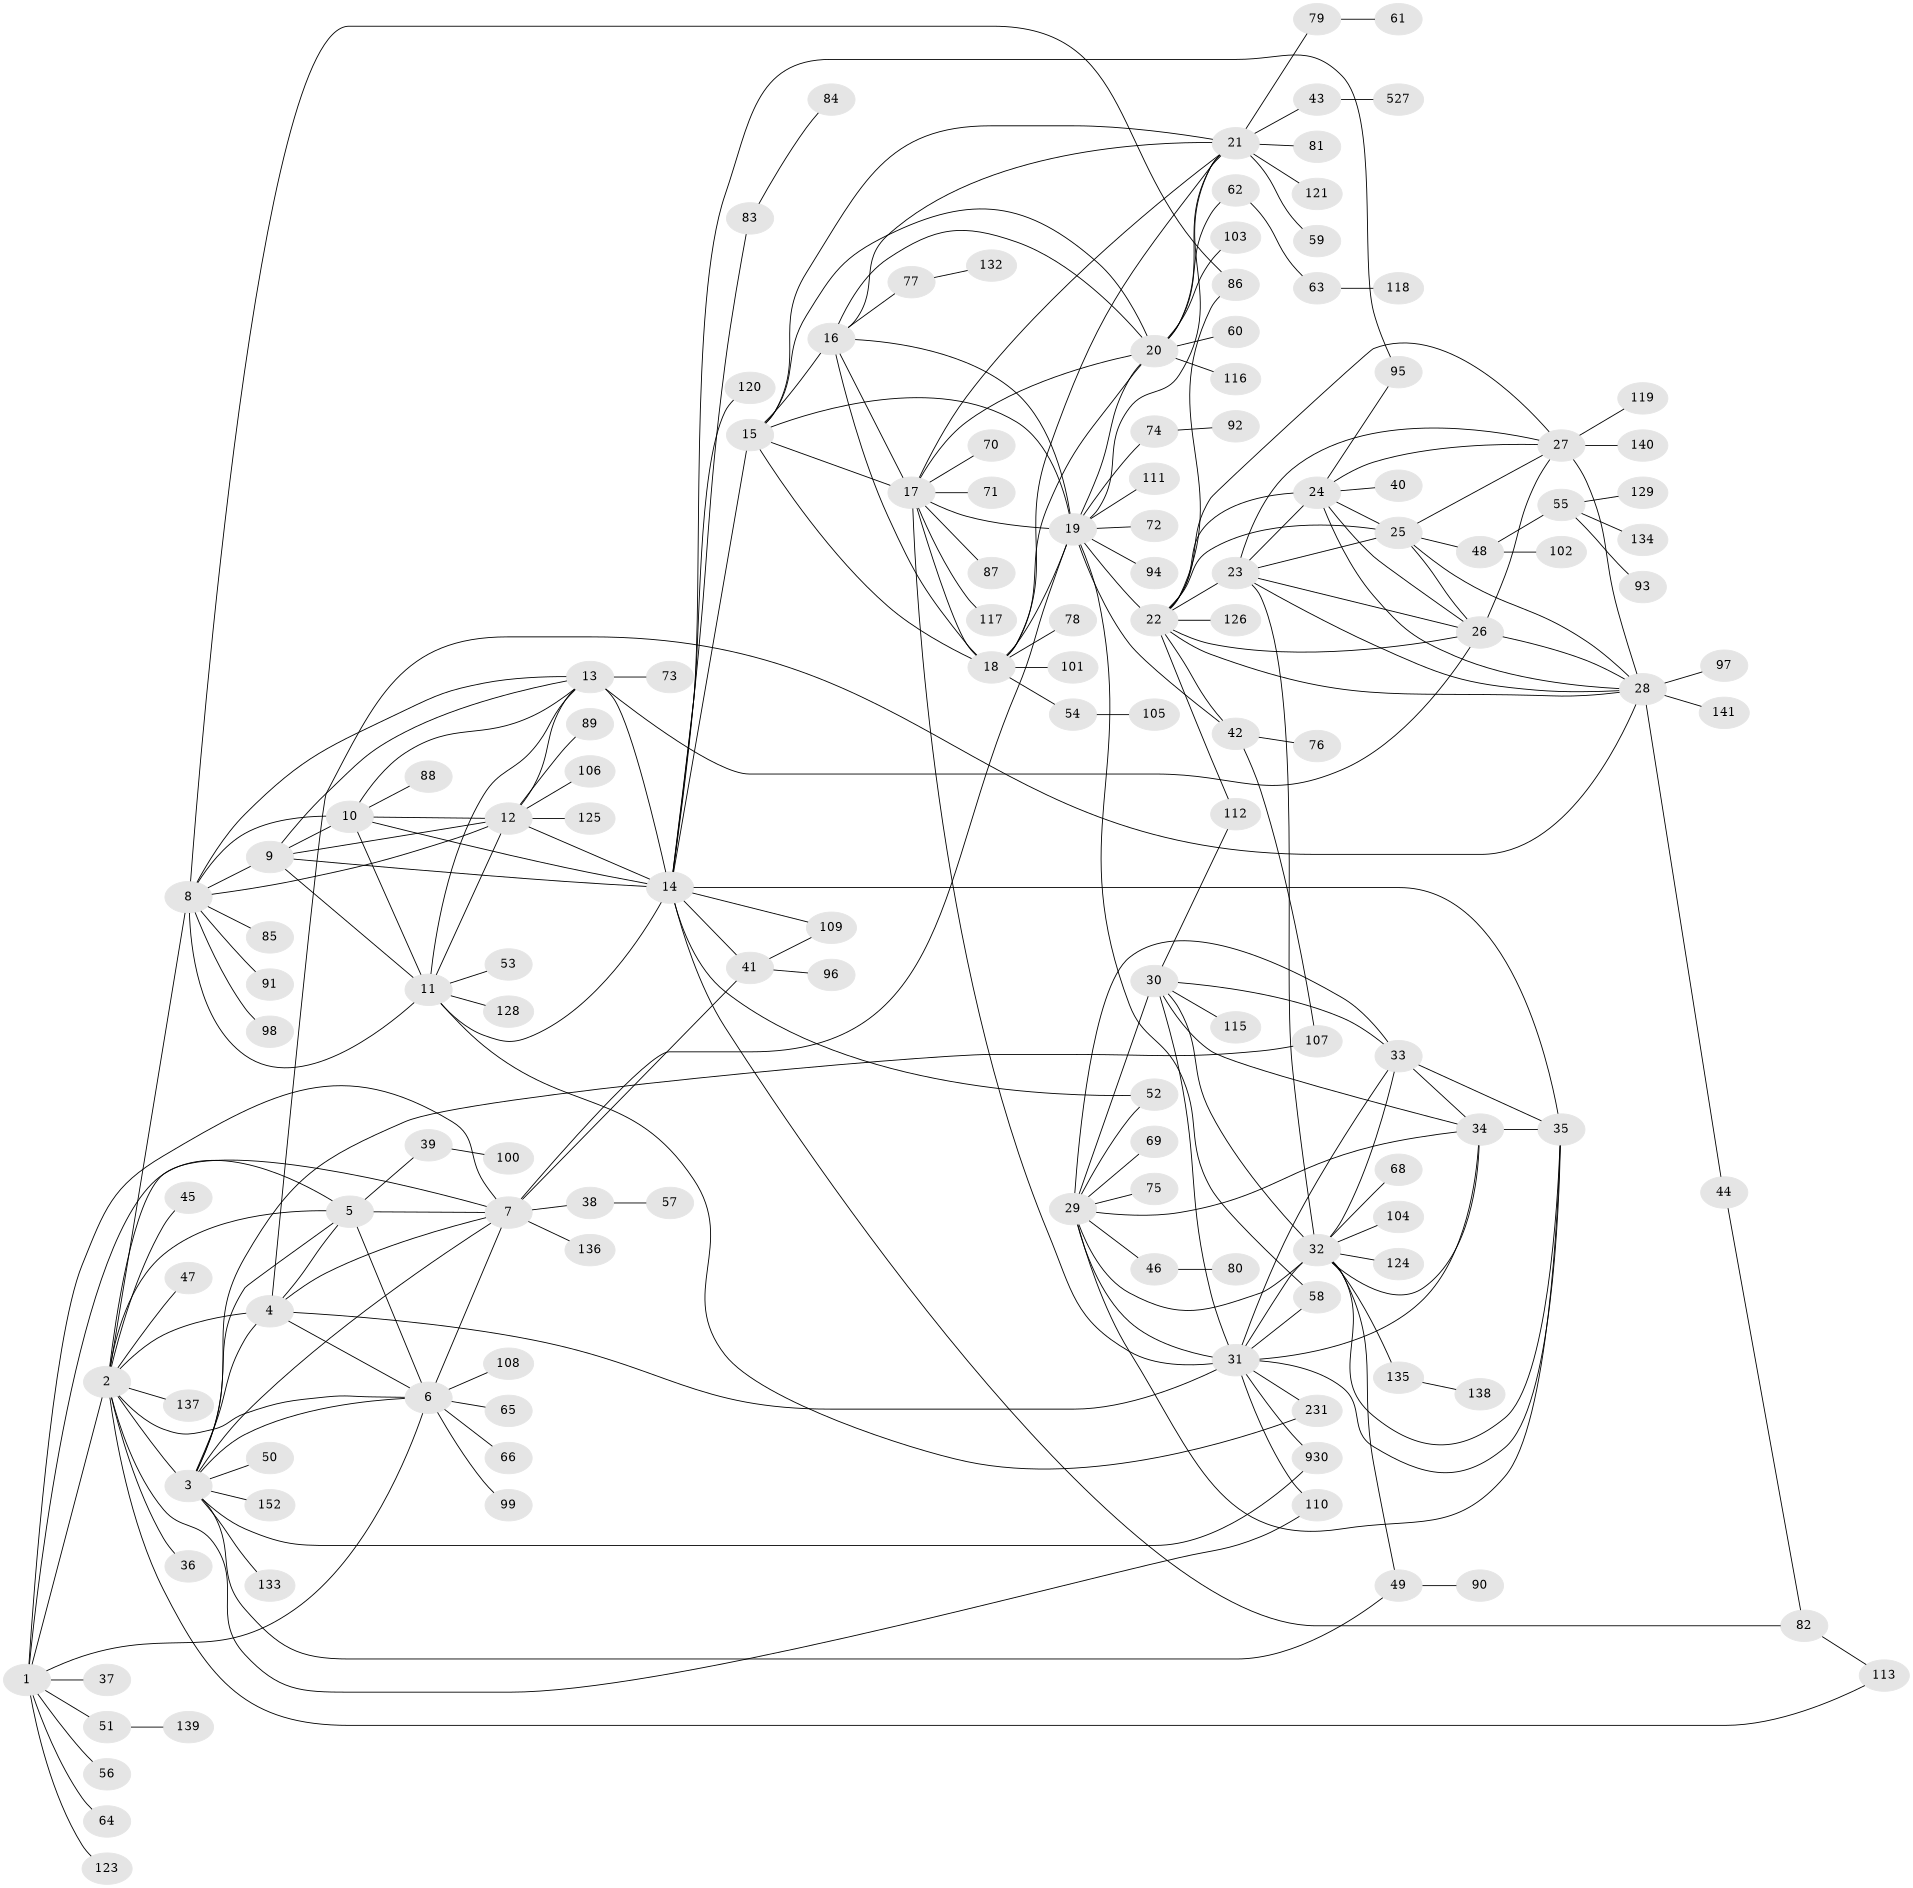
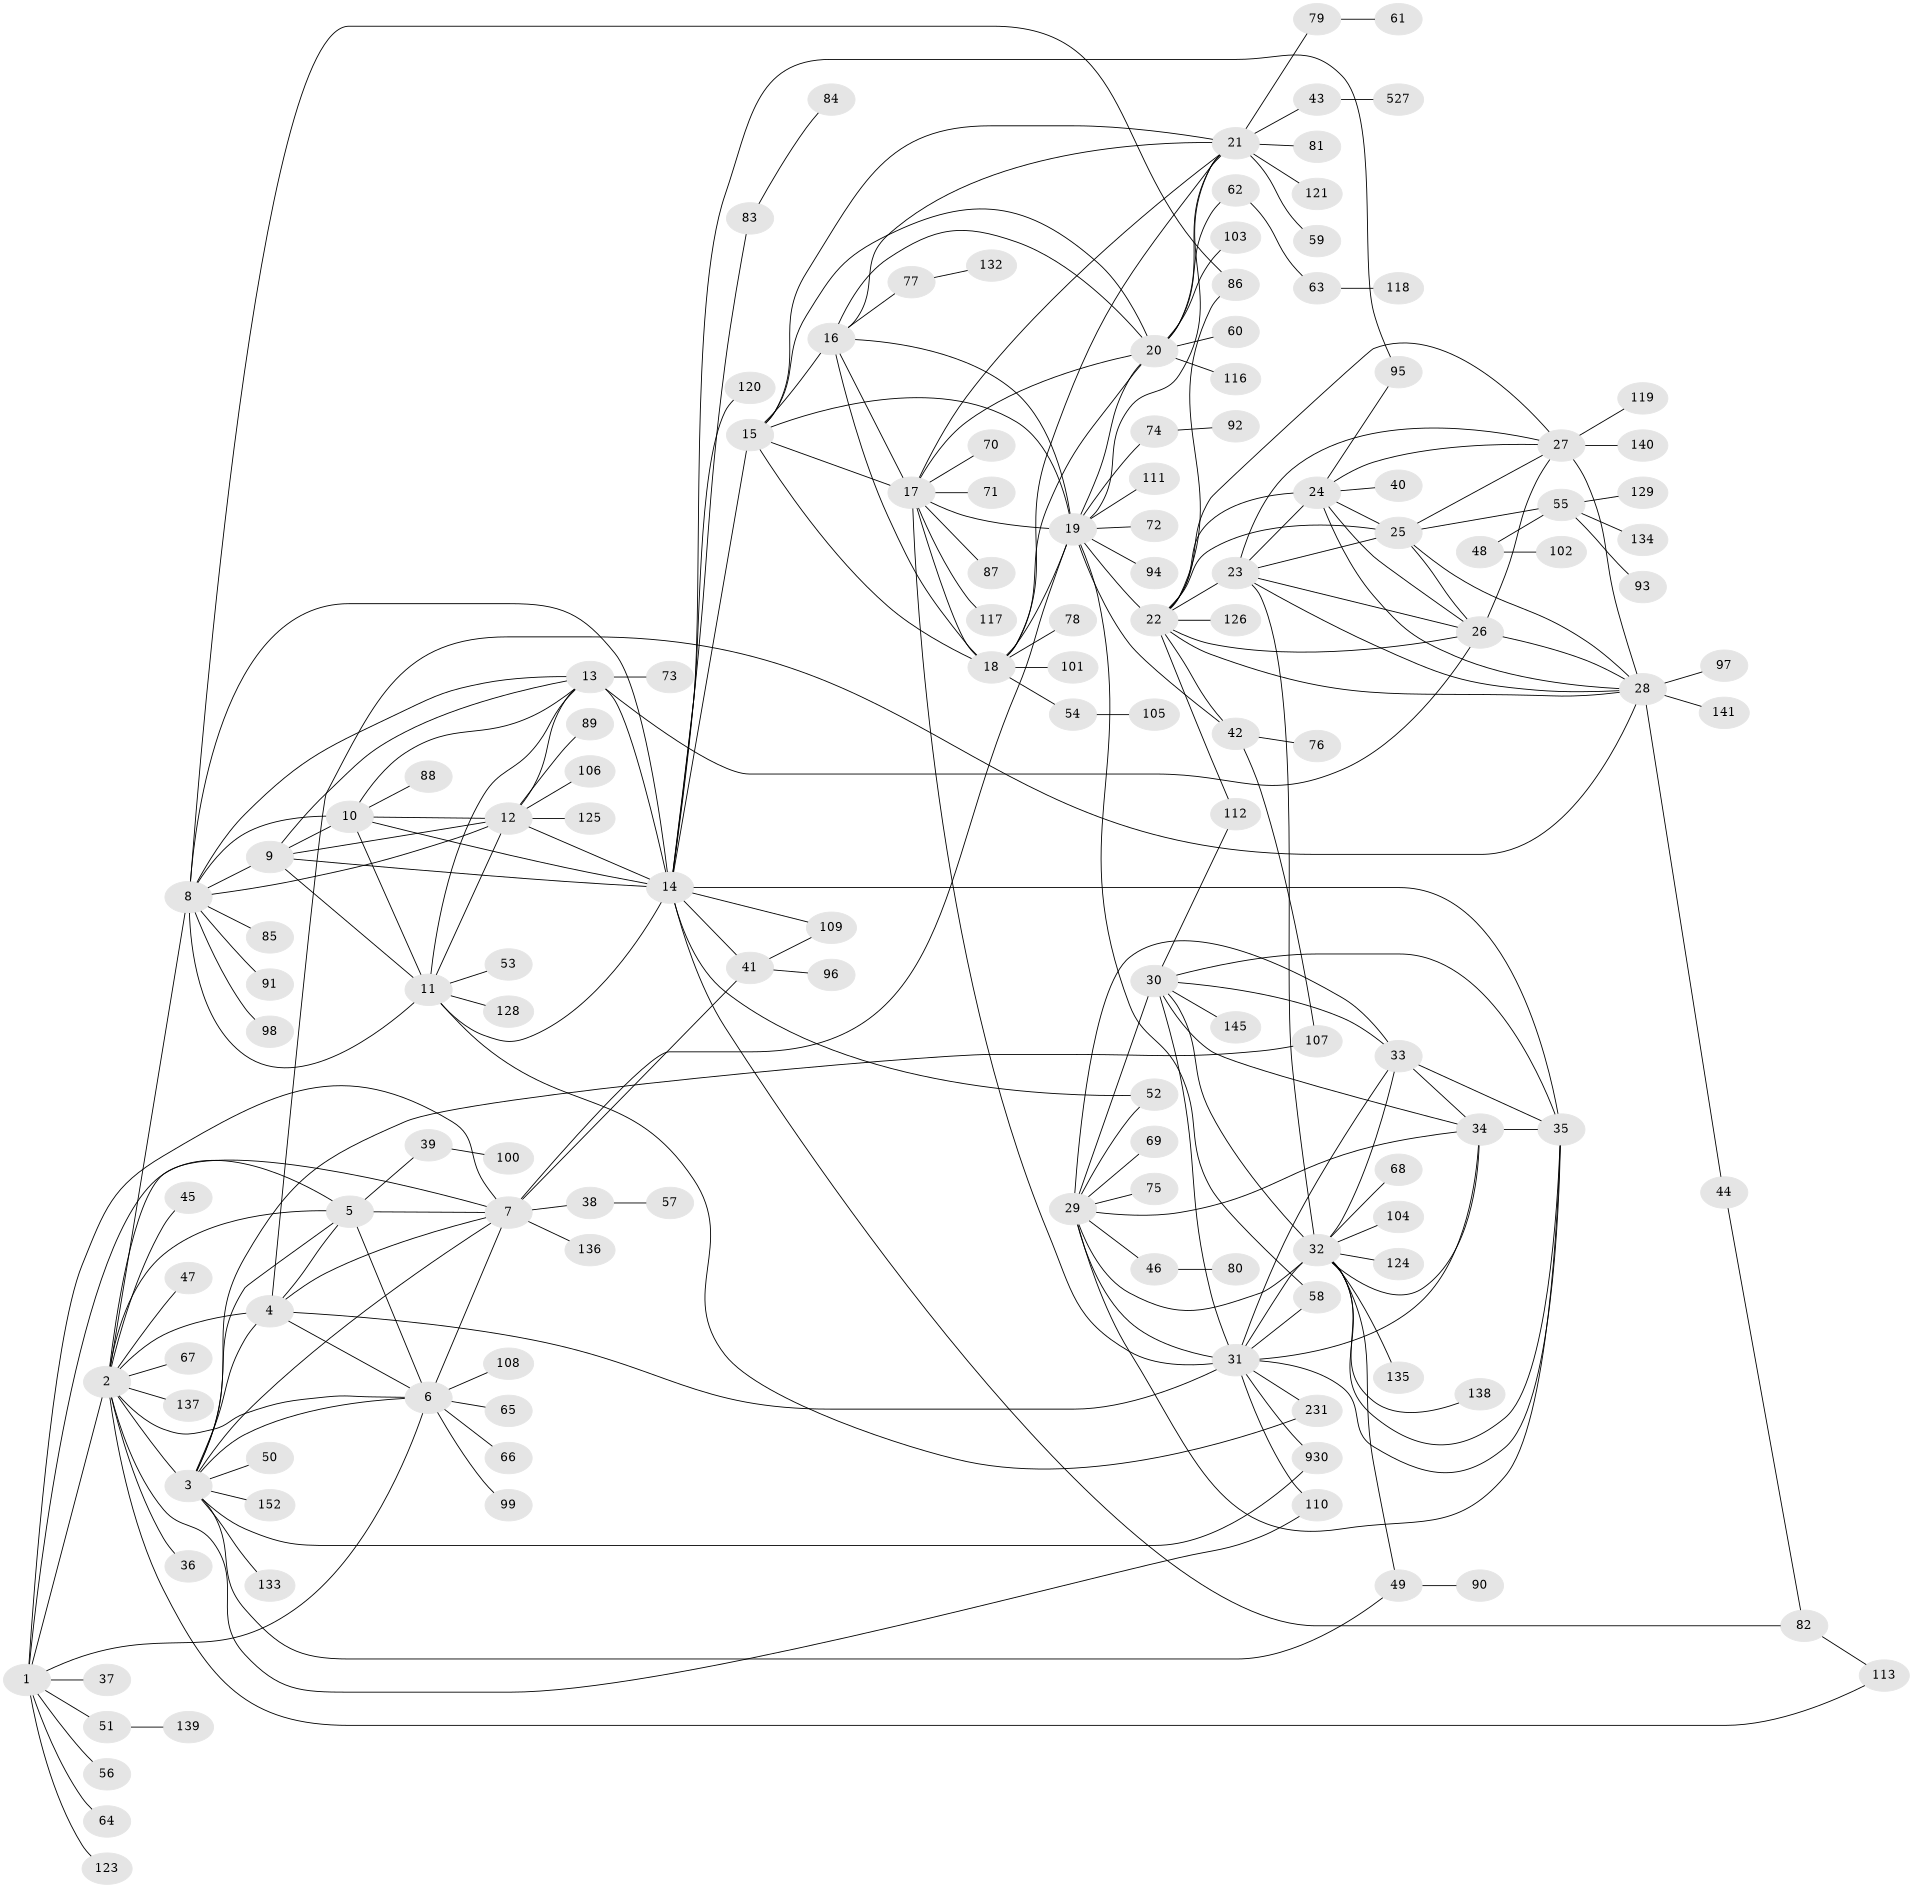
edge "25" -- "48": now "25" -- "55"
edge "14" -- "8": added
edge "30" -- "35": added
node "115": label "115" -> "145"
node "67": added
edge "135" -- "138": now "32" -- "138"
